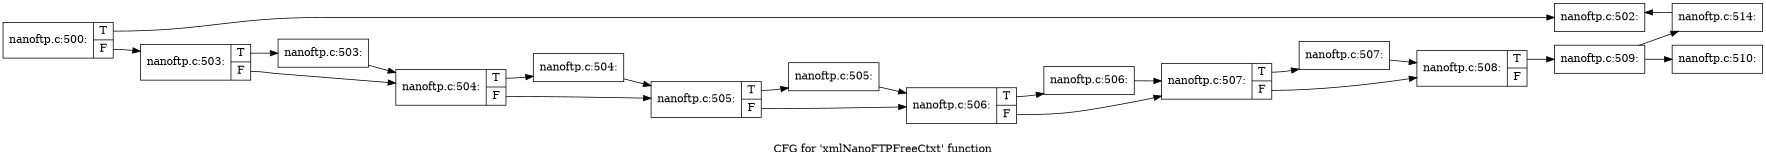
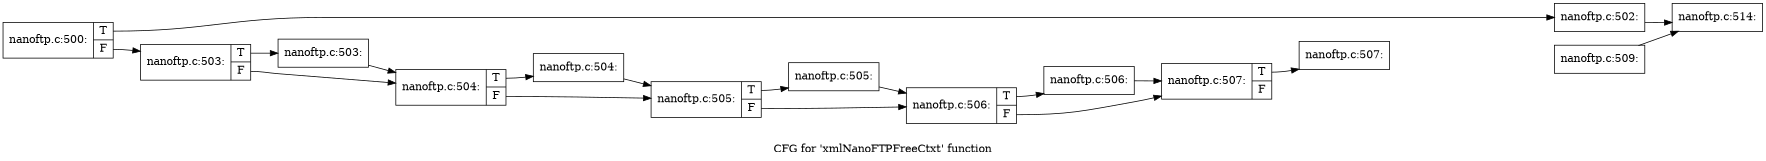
edge "nanoftp.c:514:" -> "nanoftp.c:502:": reversed
node "nanoftp.c:510:": removed
node "nanoftp.c:508:": removed
